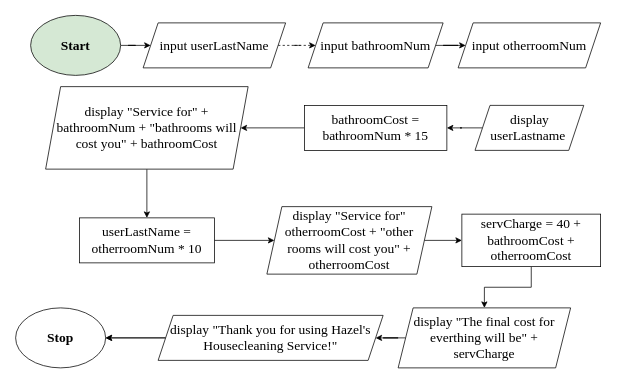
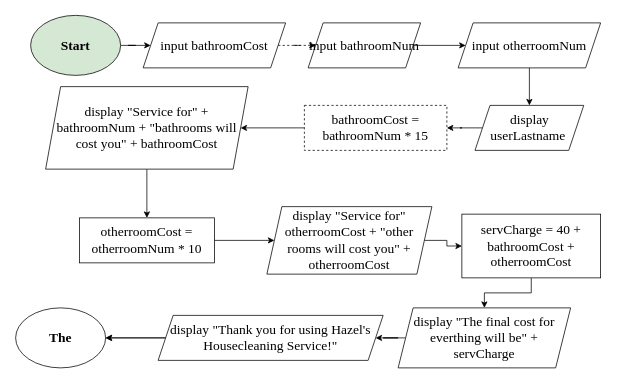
node "input userLastName": label "input userLastName" -> "input bathroomCost"
node "input bathroomNum": size 135x45 -> 113x45
edge "input otherroomNum" -> "display userLastname": added
node "bathroomCost = bathroomNum * 15": style solid -> dashed
node "userLastName = otherroomNum * 10": label "userLastName = otherroomNum * 10" -> "otherroomCost = otherroomNum * 10"
node "servCharge = 40 + bathroomCost + otherroomCost": size 139x53 -> 139x64
node "Stop": label "Stop" -> "The"
